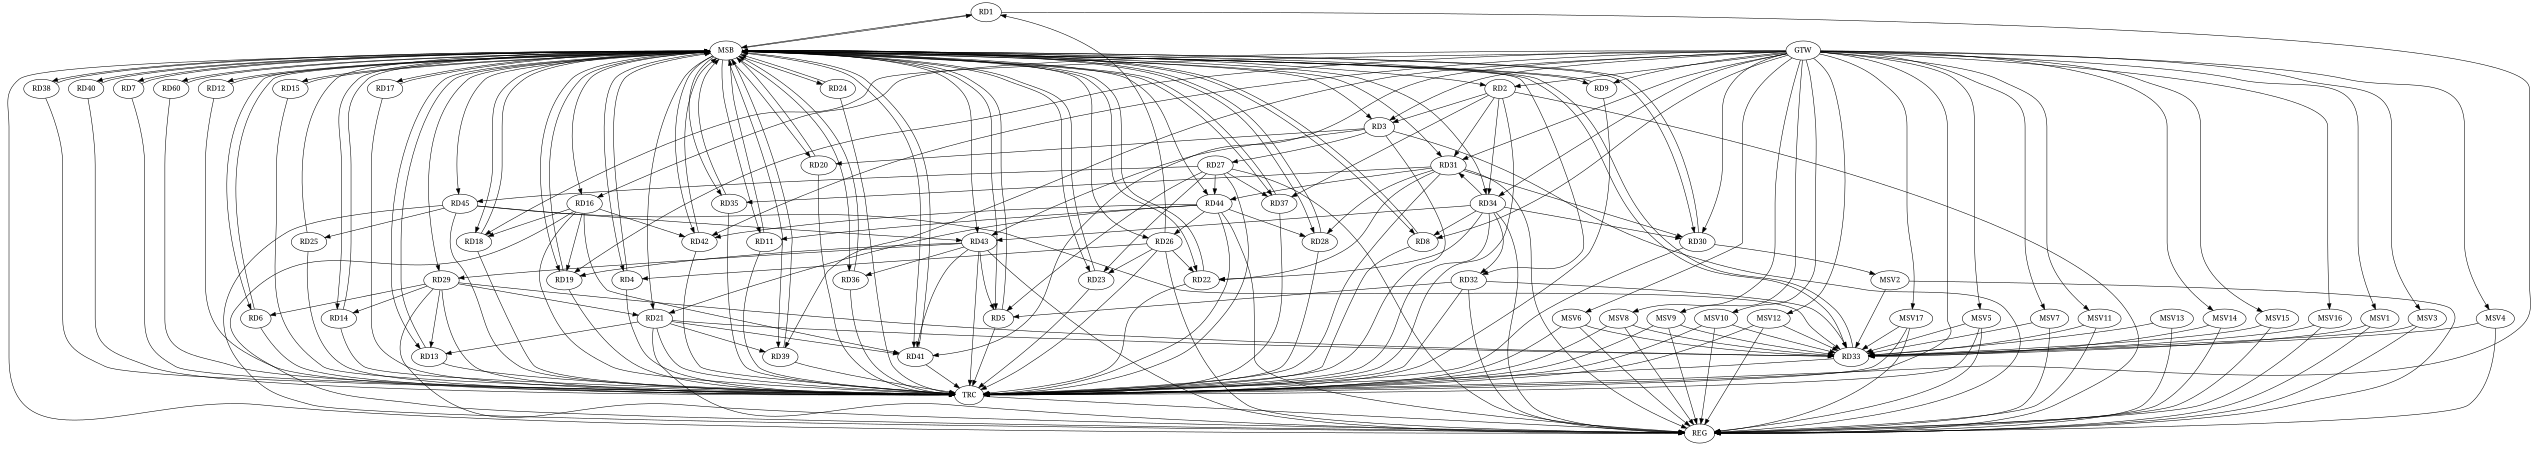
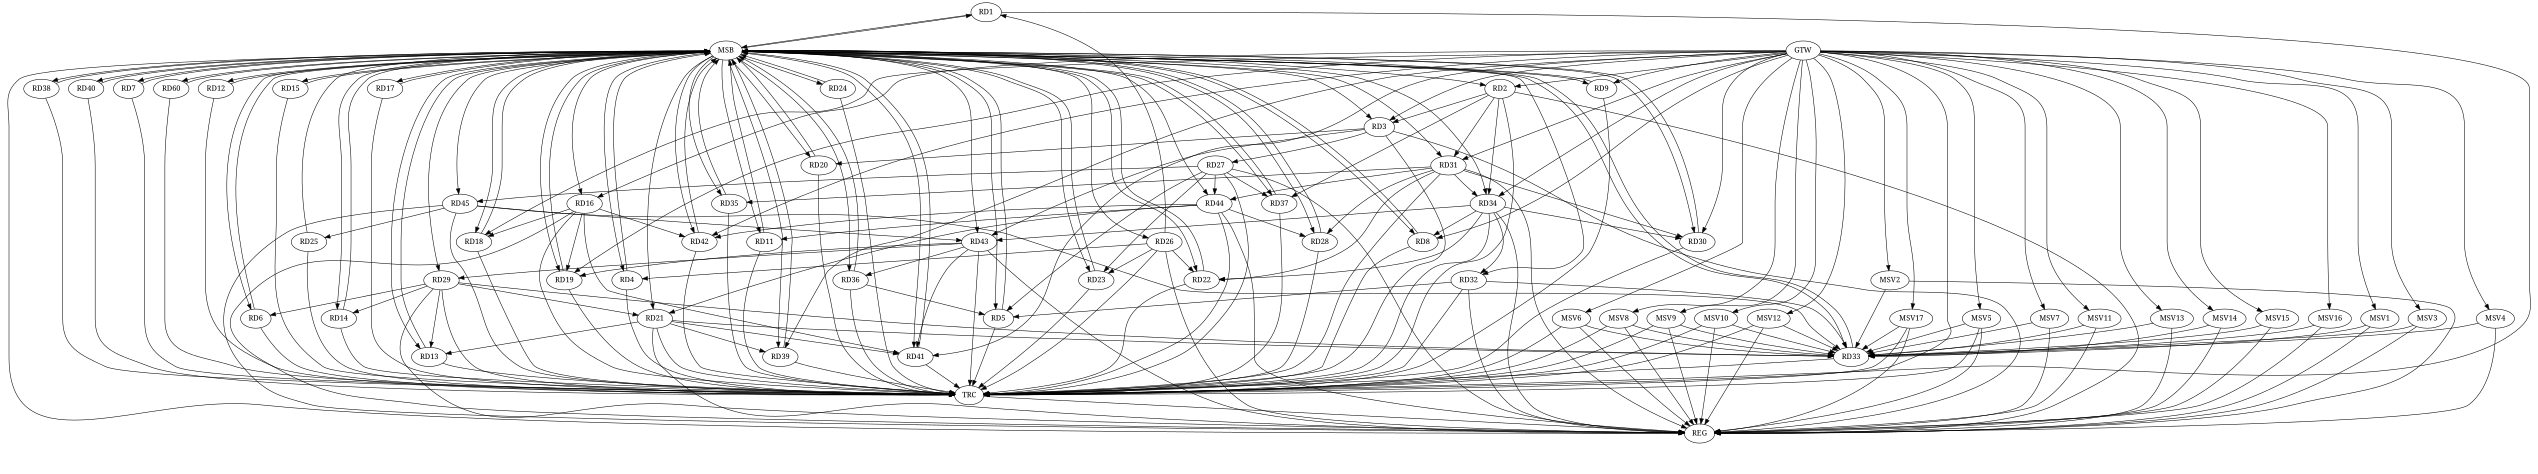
edge "GTW" -> "MSV13": added
edge "RD34" -> "RD31": reversed
edge "RD44" -> "RD26": removed
edge "RD30" -> "MSV2": now "GTW" -> "MSV2"
edge "RD43" -> "RD5": now "RD36" -> "RD5"
